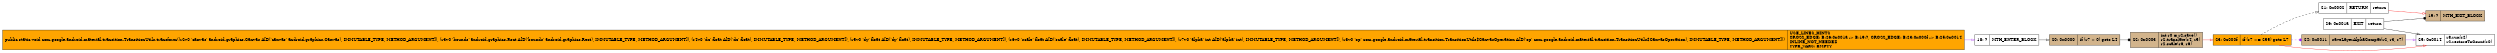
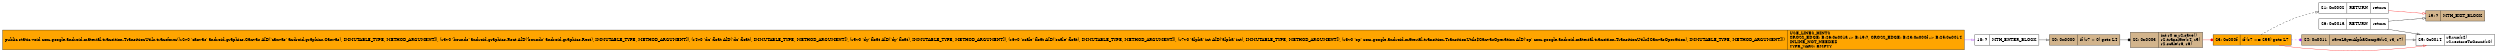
edge "26: 0x001a" -> "19: ?": arrowhead dot -> onormal
node "26: 0x001a": text "EXIT" -> "RETURN"
edge "22: 0x0003" -> "23: 0x000f": arrowhead onormal -> dot
edge "24: 0x0011" -> "25: 0x0014": color purple -> black
